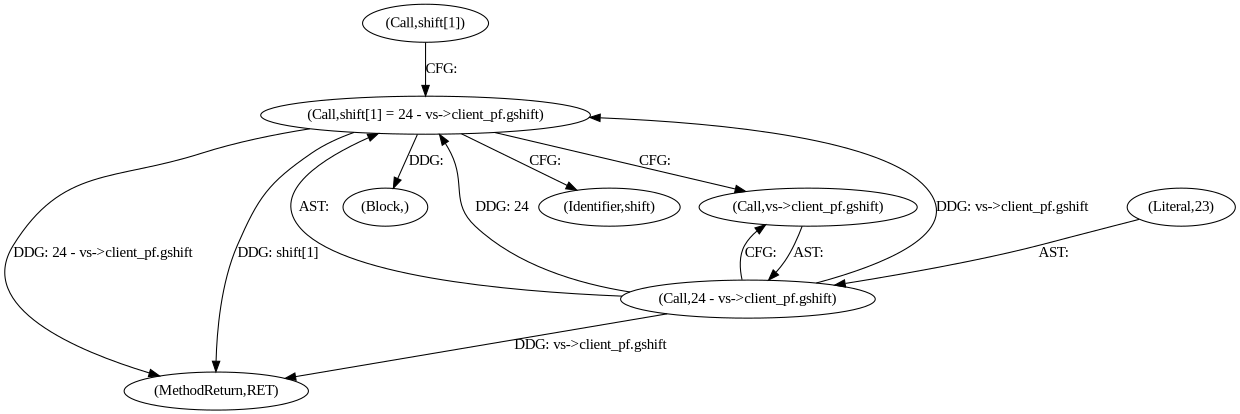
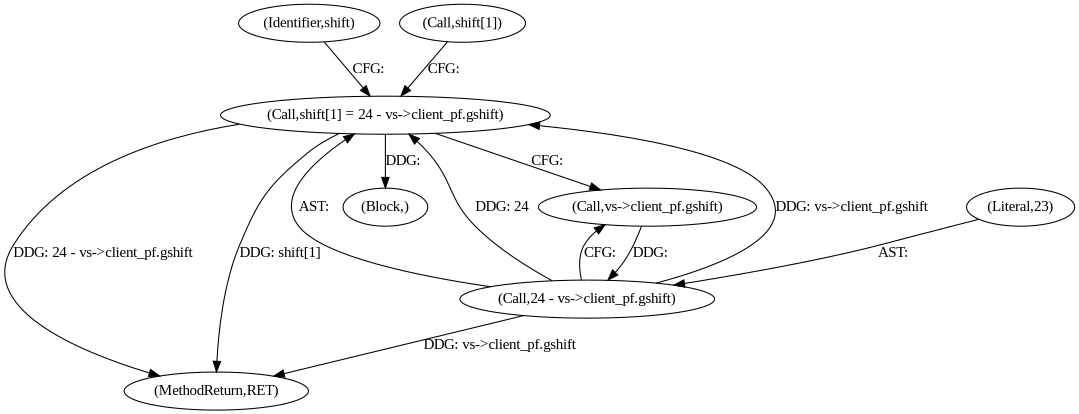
edge "(Call,shift[1] = 24 - vs->client_pf.gshift)" -> "(Identifier,shift)": reversed
edge "(Call,vs->client_pf.gshift)" -> "(Call,24 - vs->client_pf.gshift)": label "AST: " -> "DDG: "
